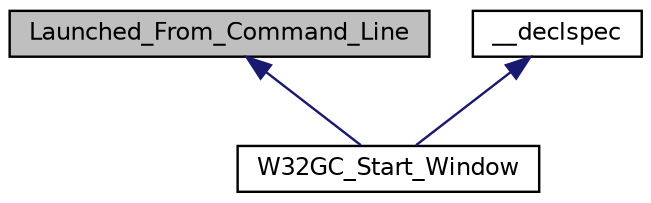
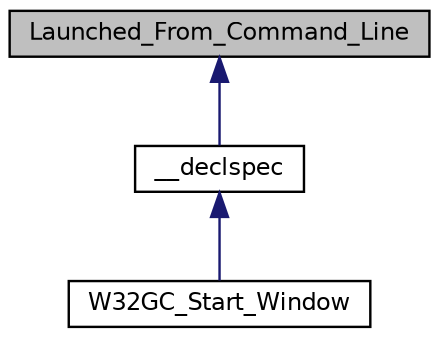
edge "W32GC_Start_Window" -> "Launched_From_Command_Line": now "__declspec" -> "Launched_From_Command_Line"
